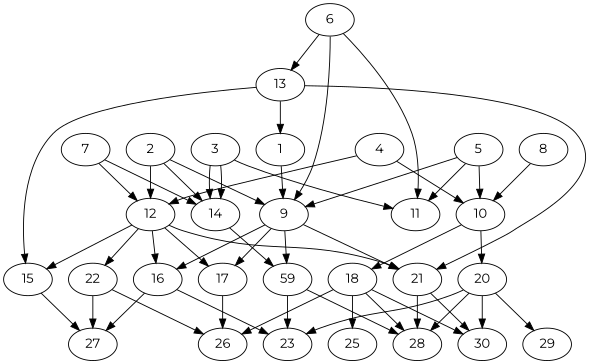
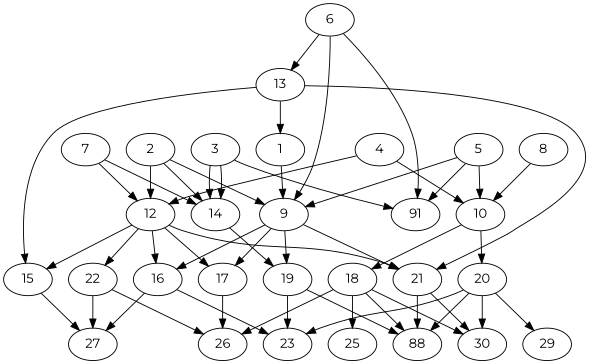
node "11": label "11" -> "91"
node "59": label "59" -> "19"
node "28": label "28" -> "88"
